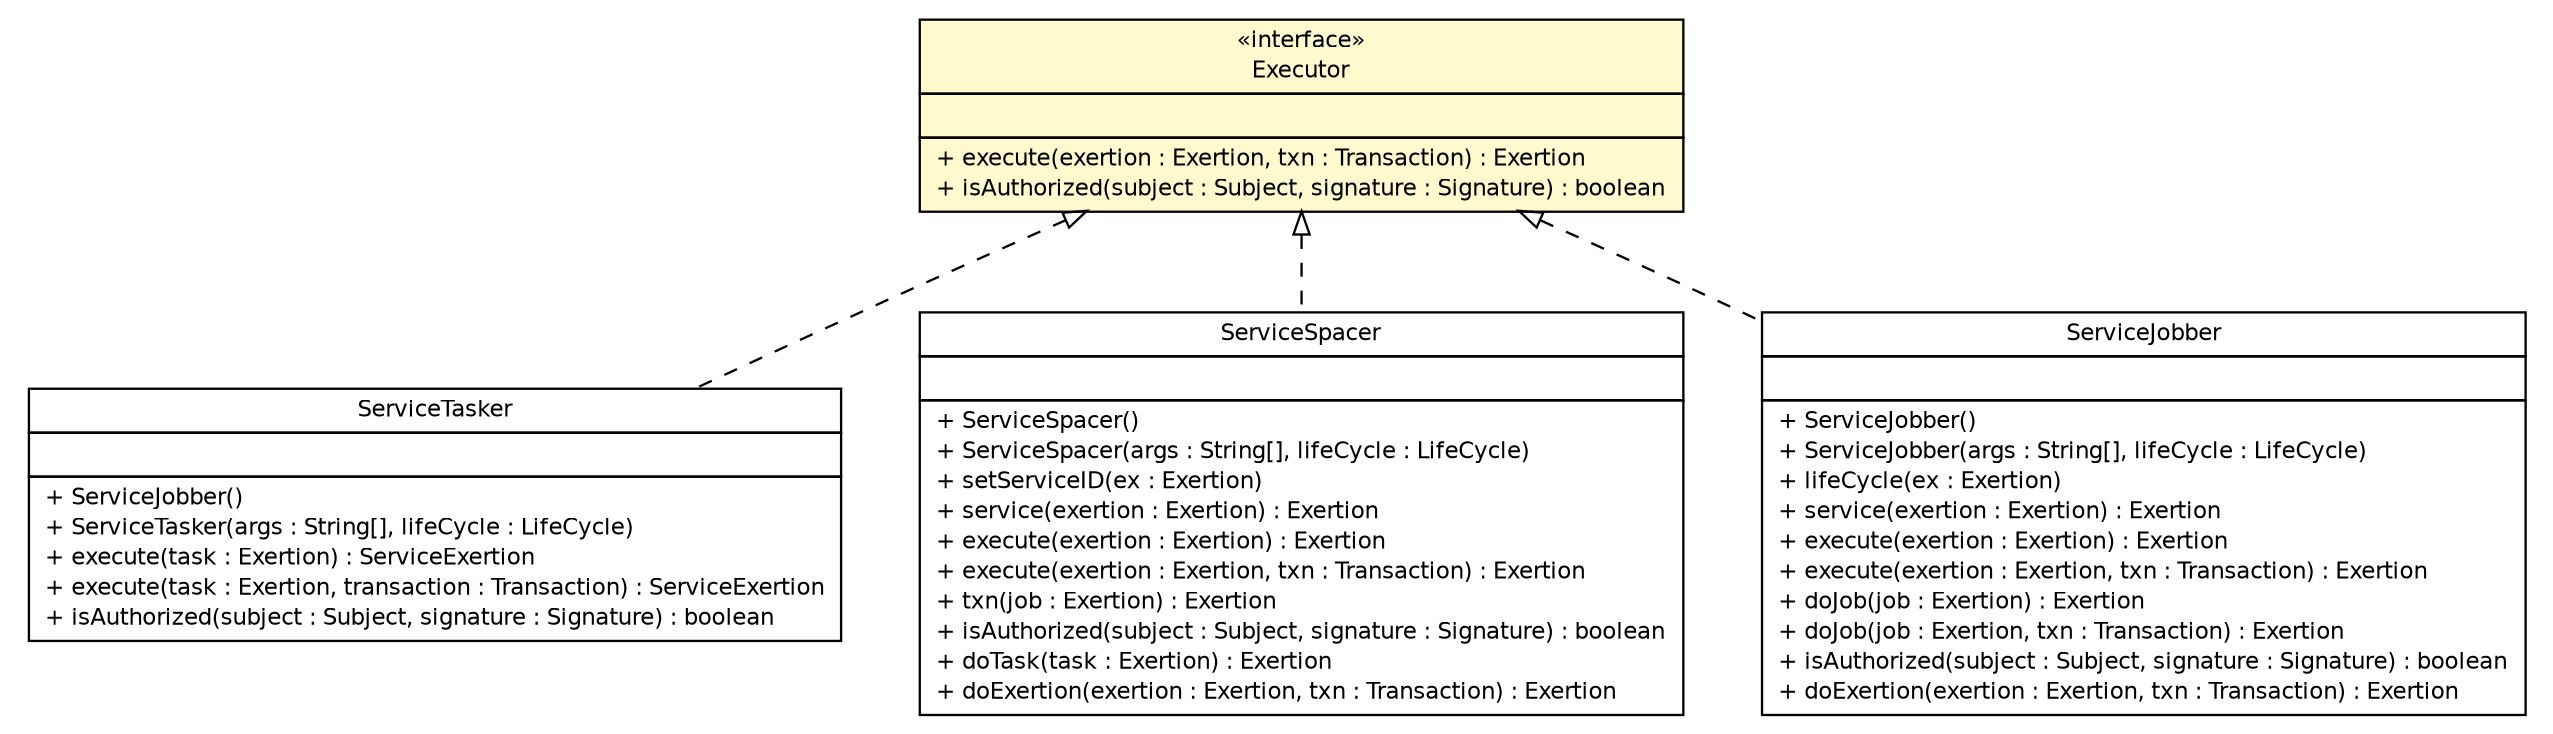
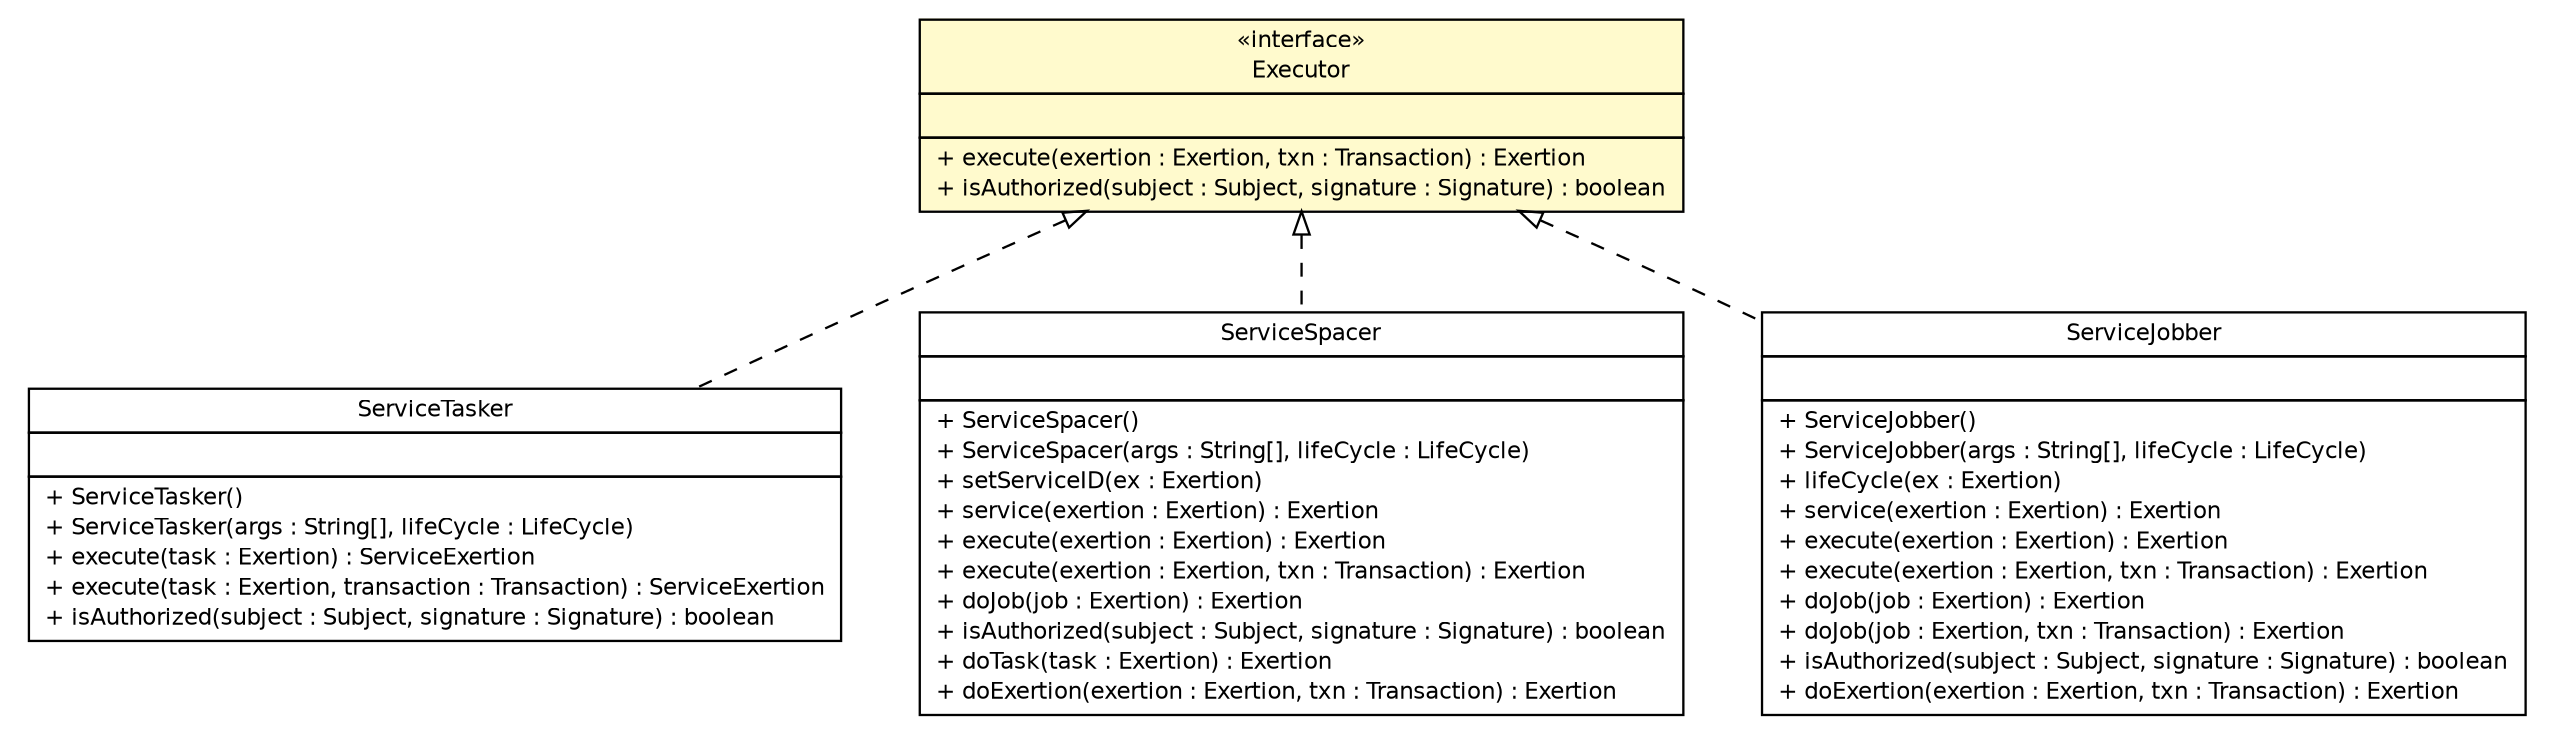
node "ServiceTasker": text "+ ServiceJobber()" -> "+ ServiceTasker()"
node "ServiceSpacer": text "+ txn(job : Exertion) : Exertion" -> "+ doJob(job : Exertion) : Exertion"
